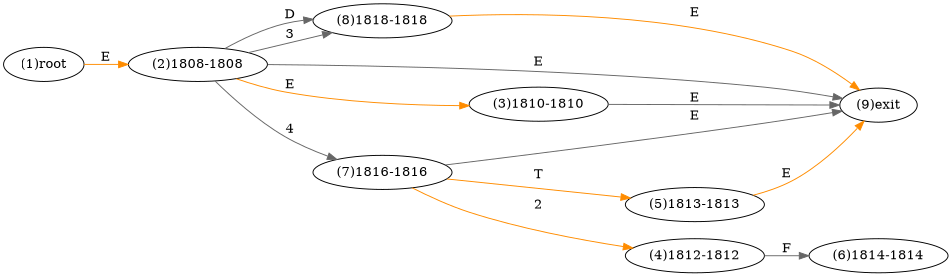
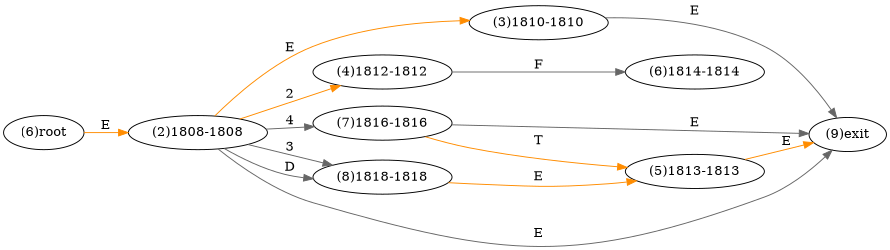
edge "(8)1818-1818" -> "(9)exit": now "(8)1818-1818" -> "(5)1813-1813"
node "(1)root": label "(1)root" -> "(6)root"
edge "(7)1816-1816" -> "(4)1812-1812": now "(2)1808-1808" -> "(4)1812-1812"
